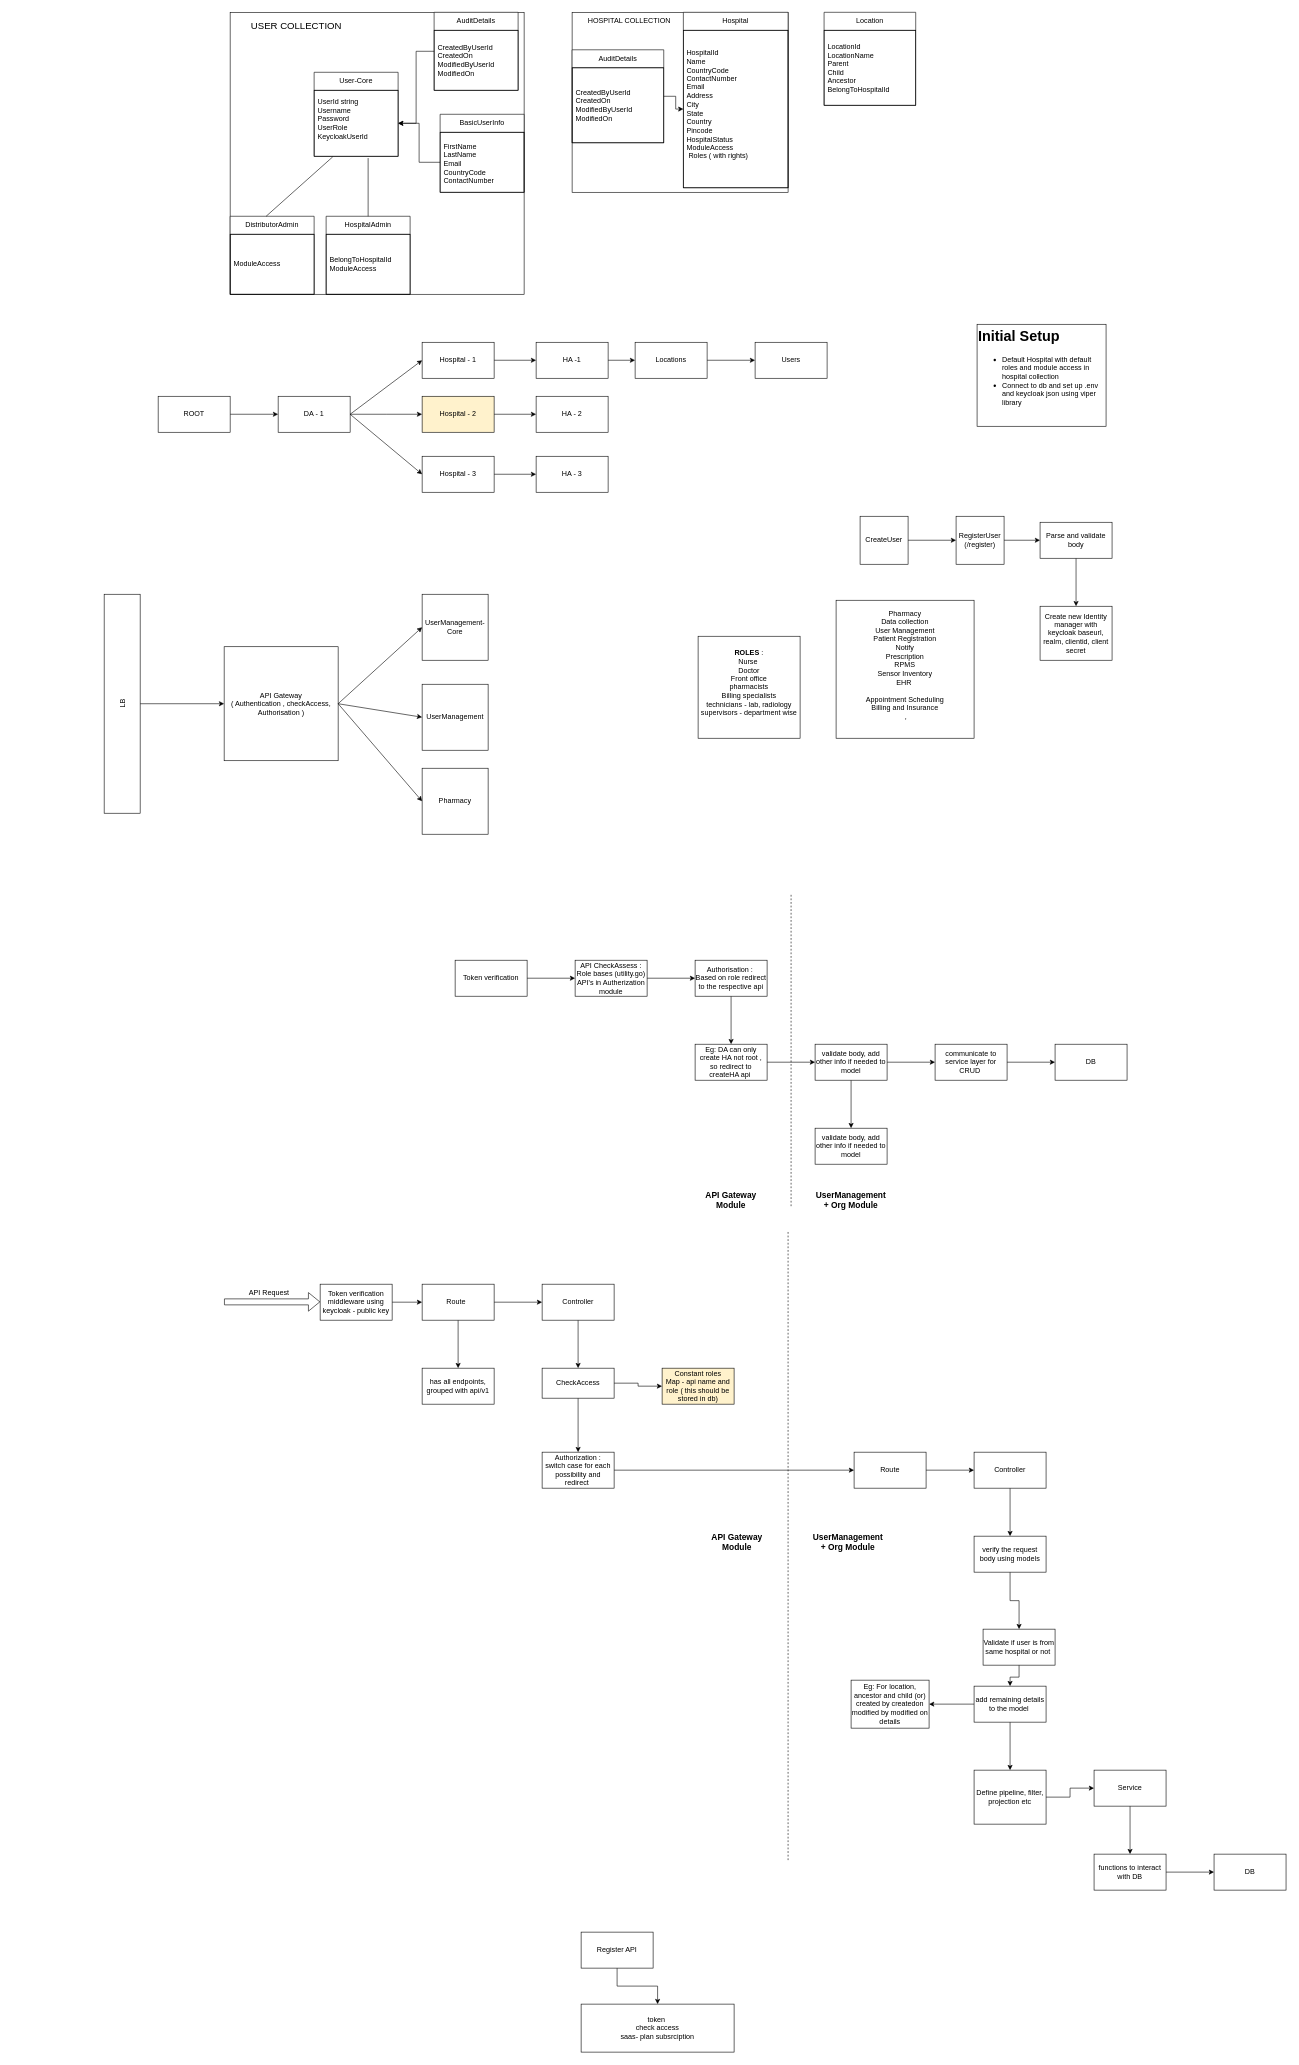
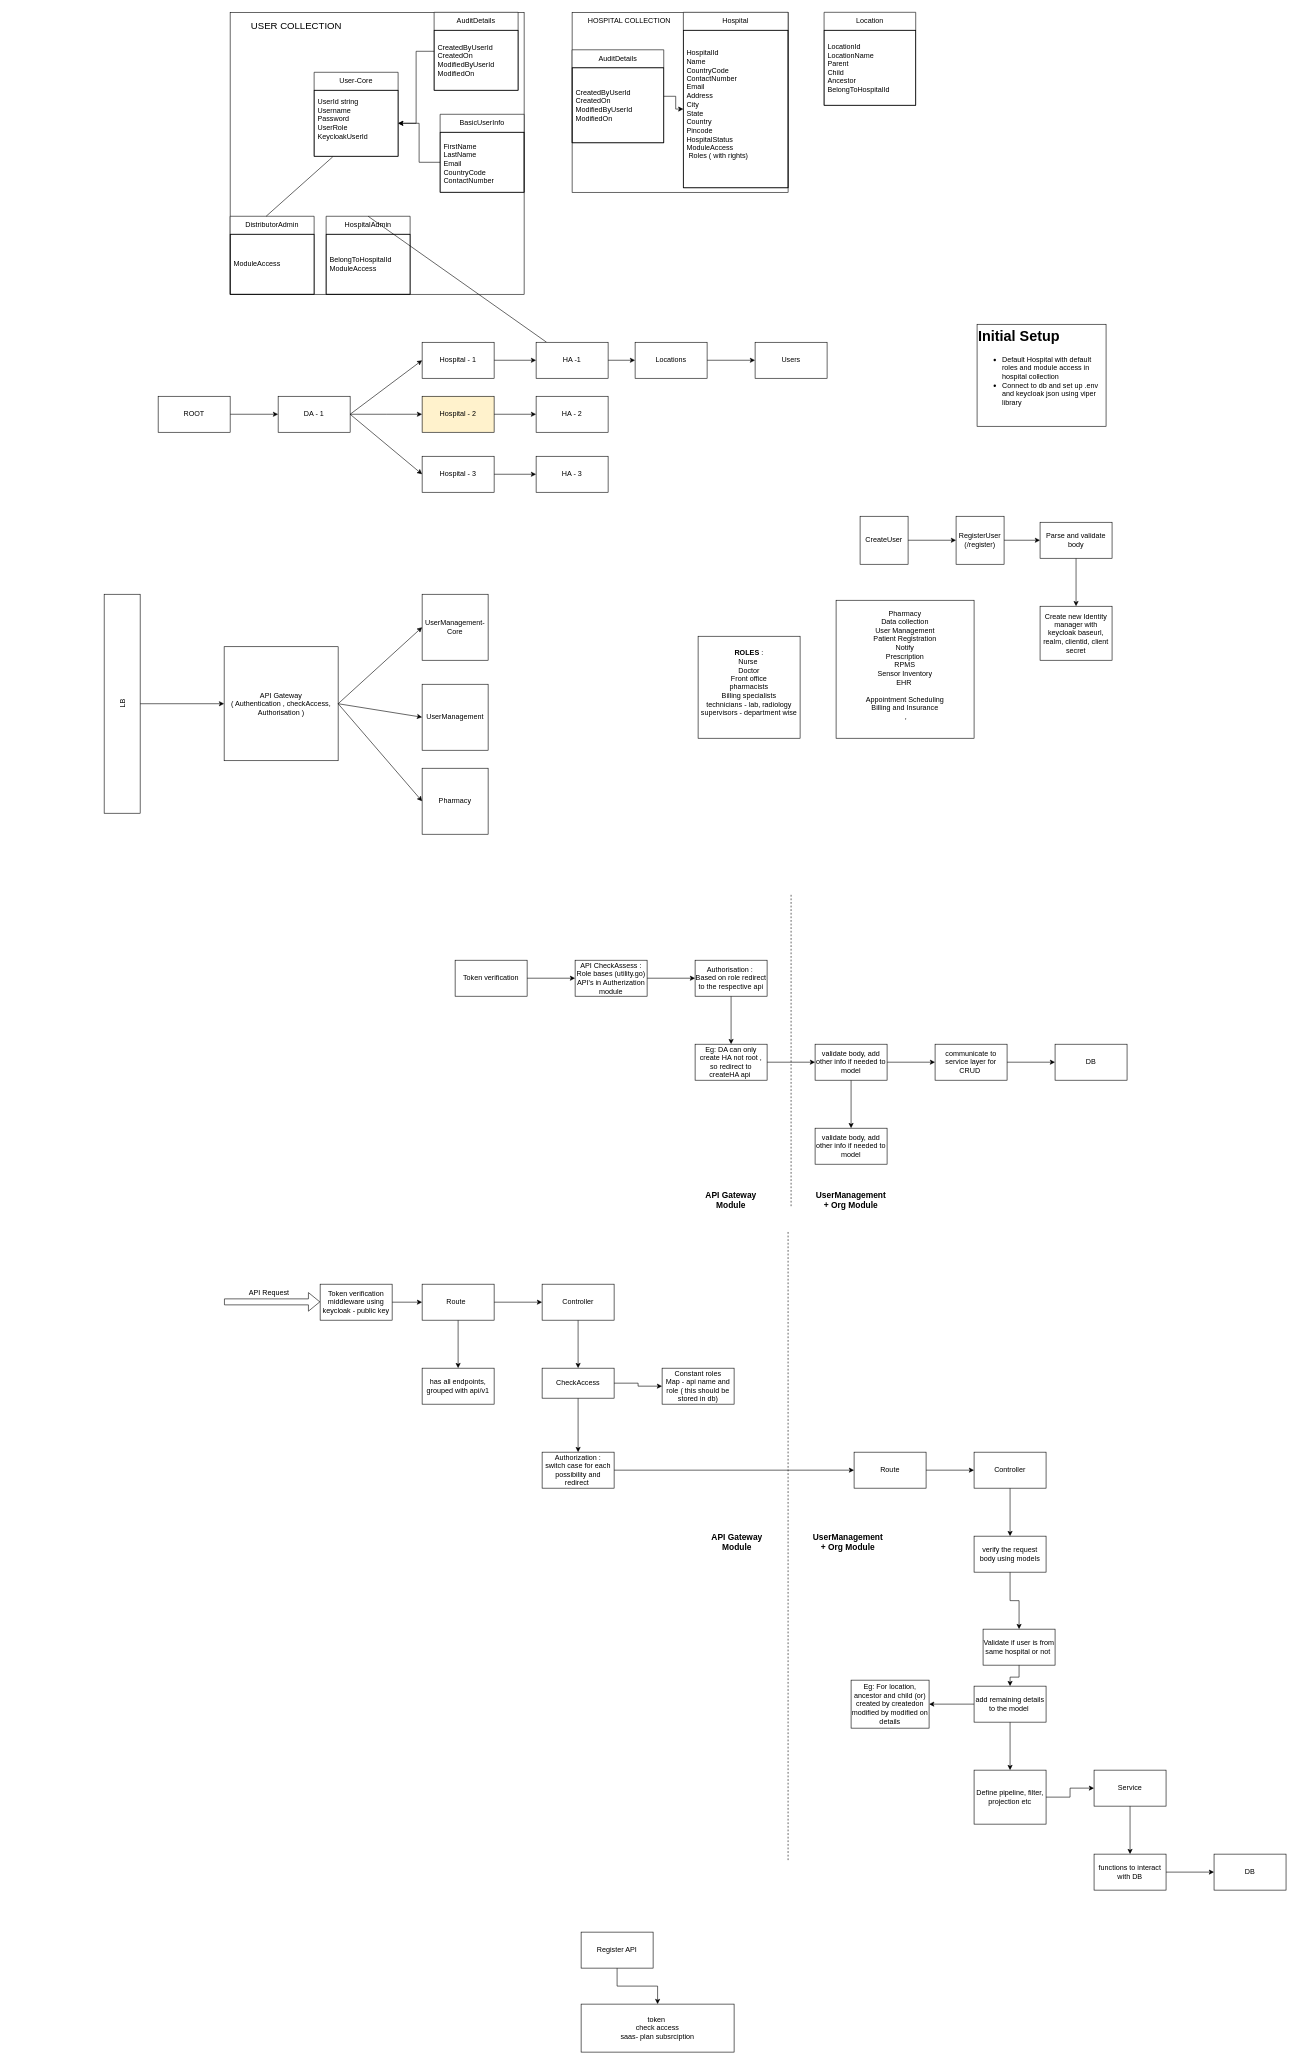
edge "UserId string Username Password UserRole KeycloakUserId" -- "HospitalAdmin": now "HA -1" -- "HospitalAdmin"
node "Constant roles Map - api name and role ( this should be stored in db)": fillcolor #fff2cc -> #ffffff
